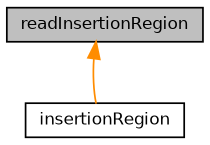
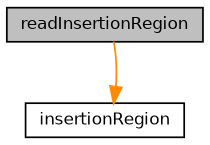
edge "insertionRegion" -> "readInsertionRegion": reversed
